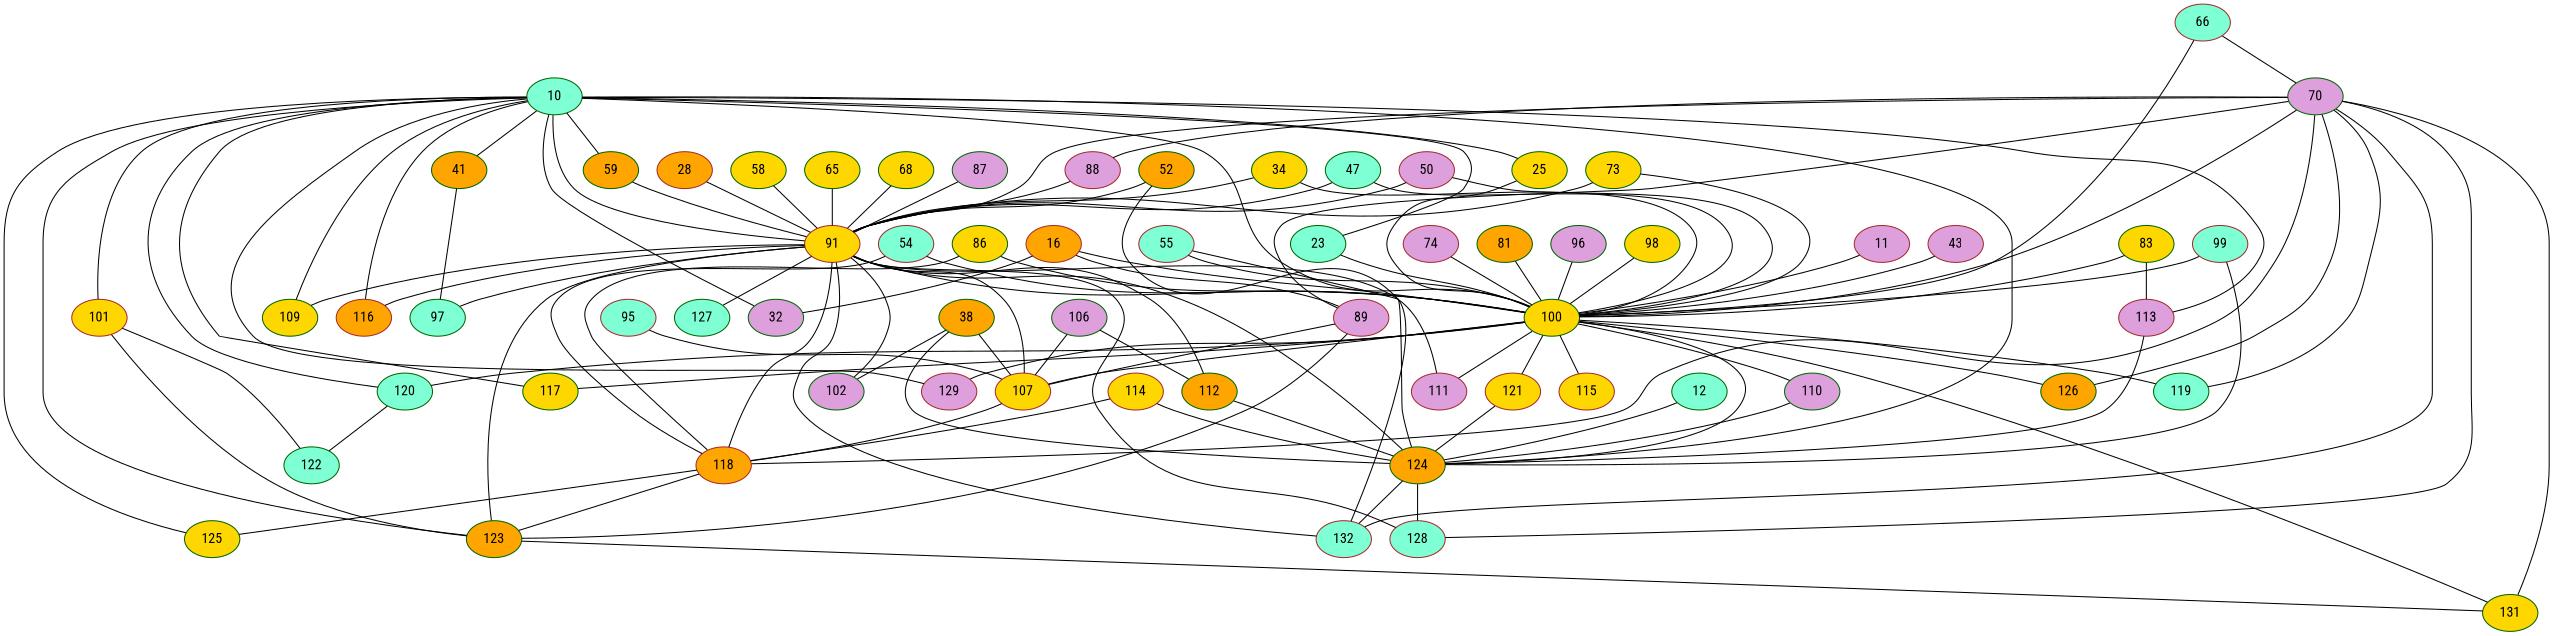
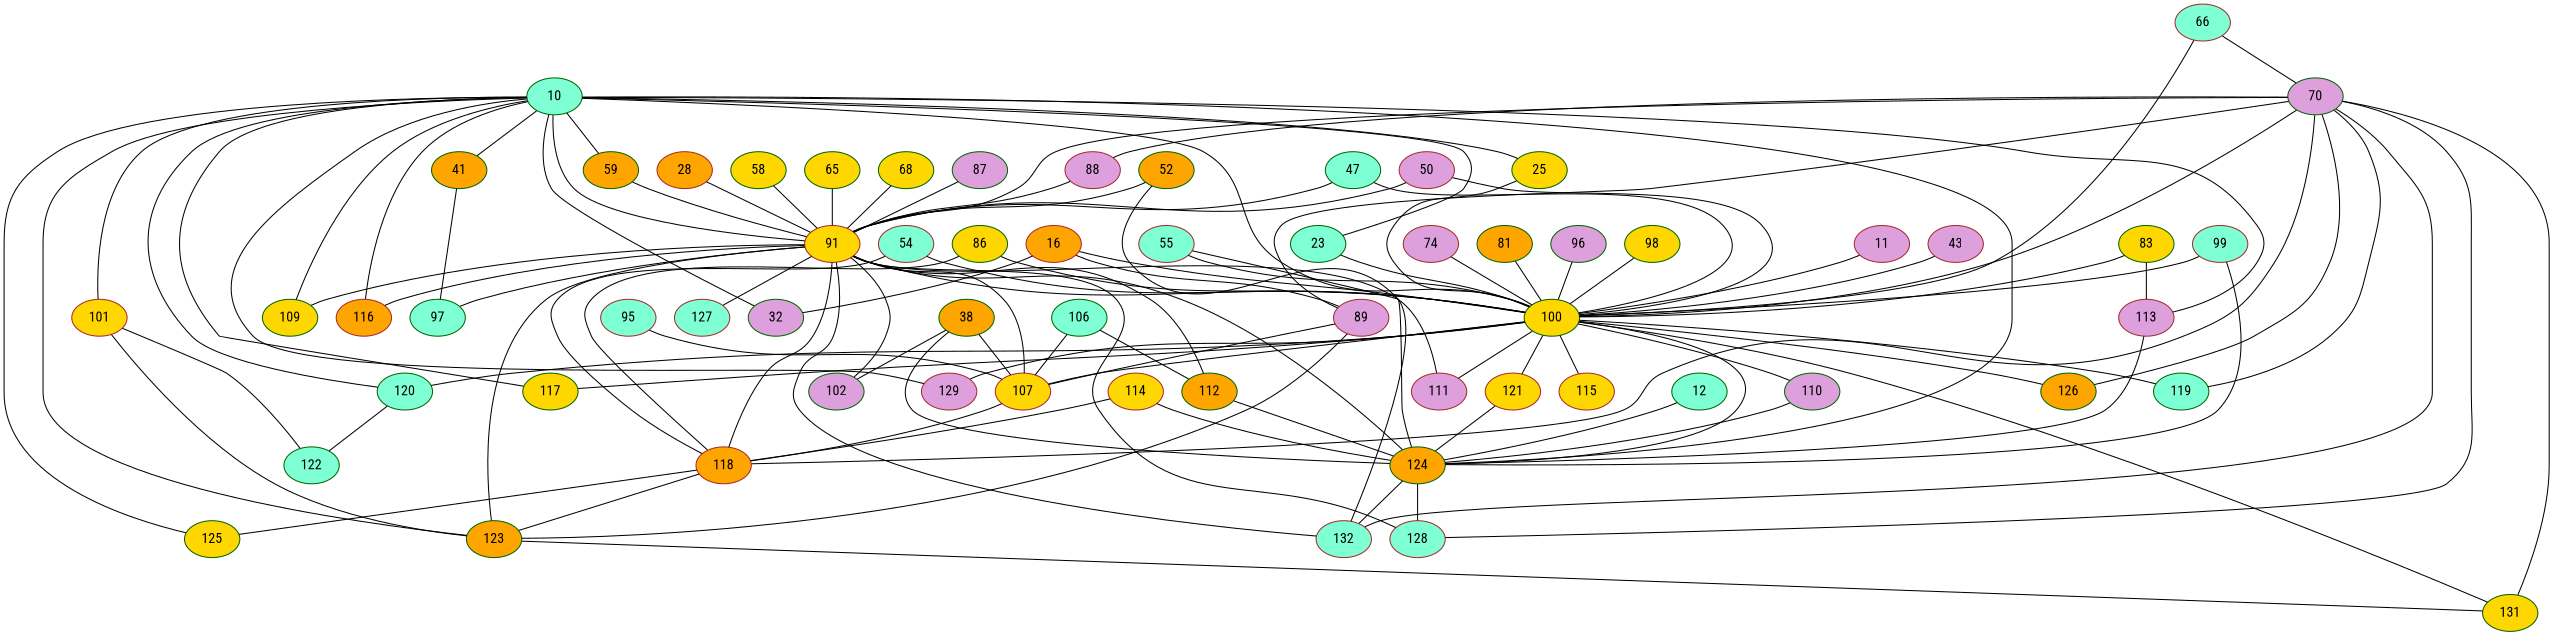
node "34": removed
node "73": removed
node "127": color darkgreen -> brown
node "106": fillcolor plum -> aquamarine
